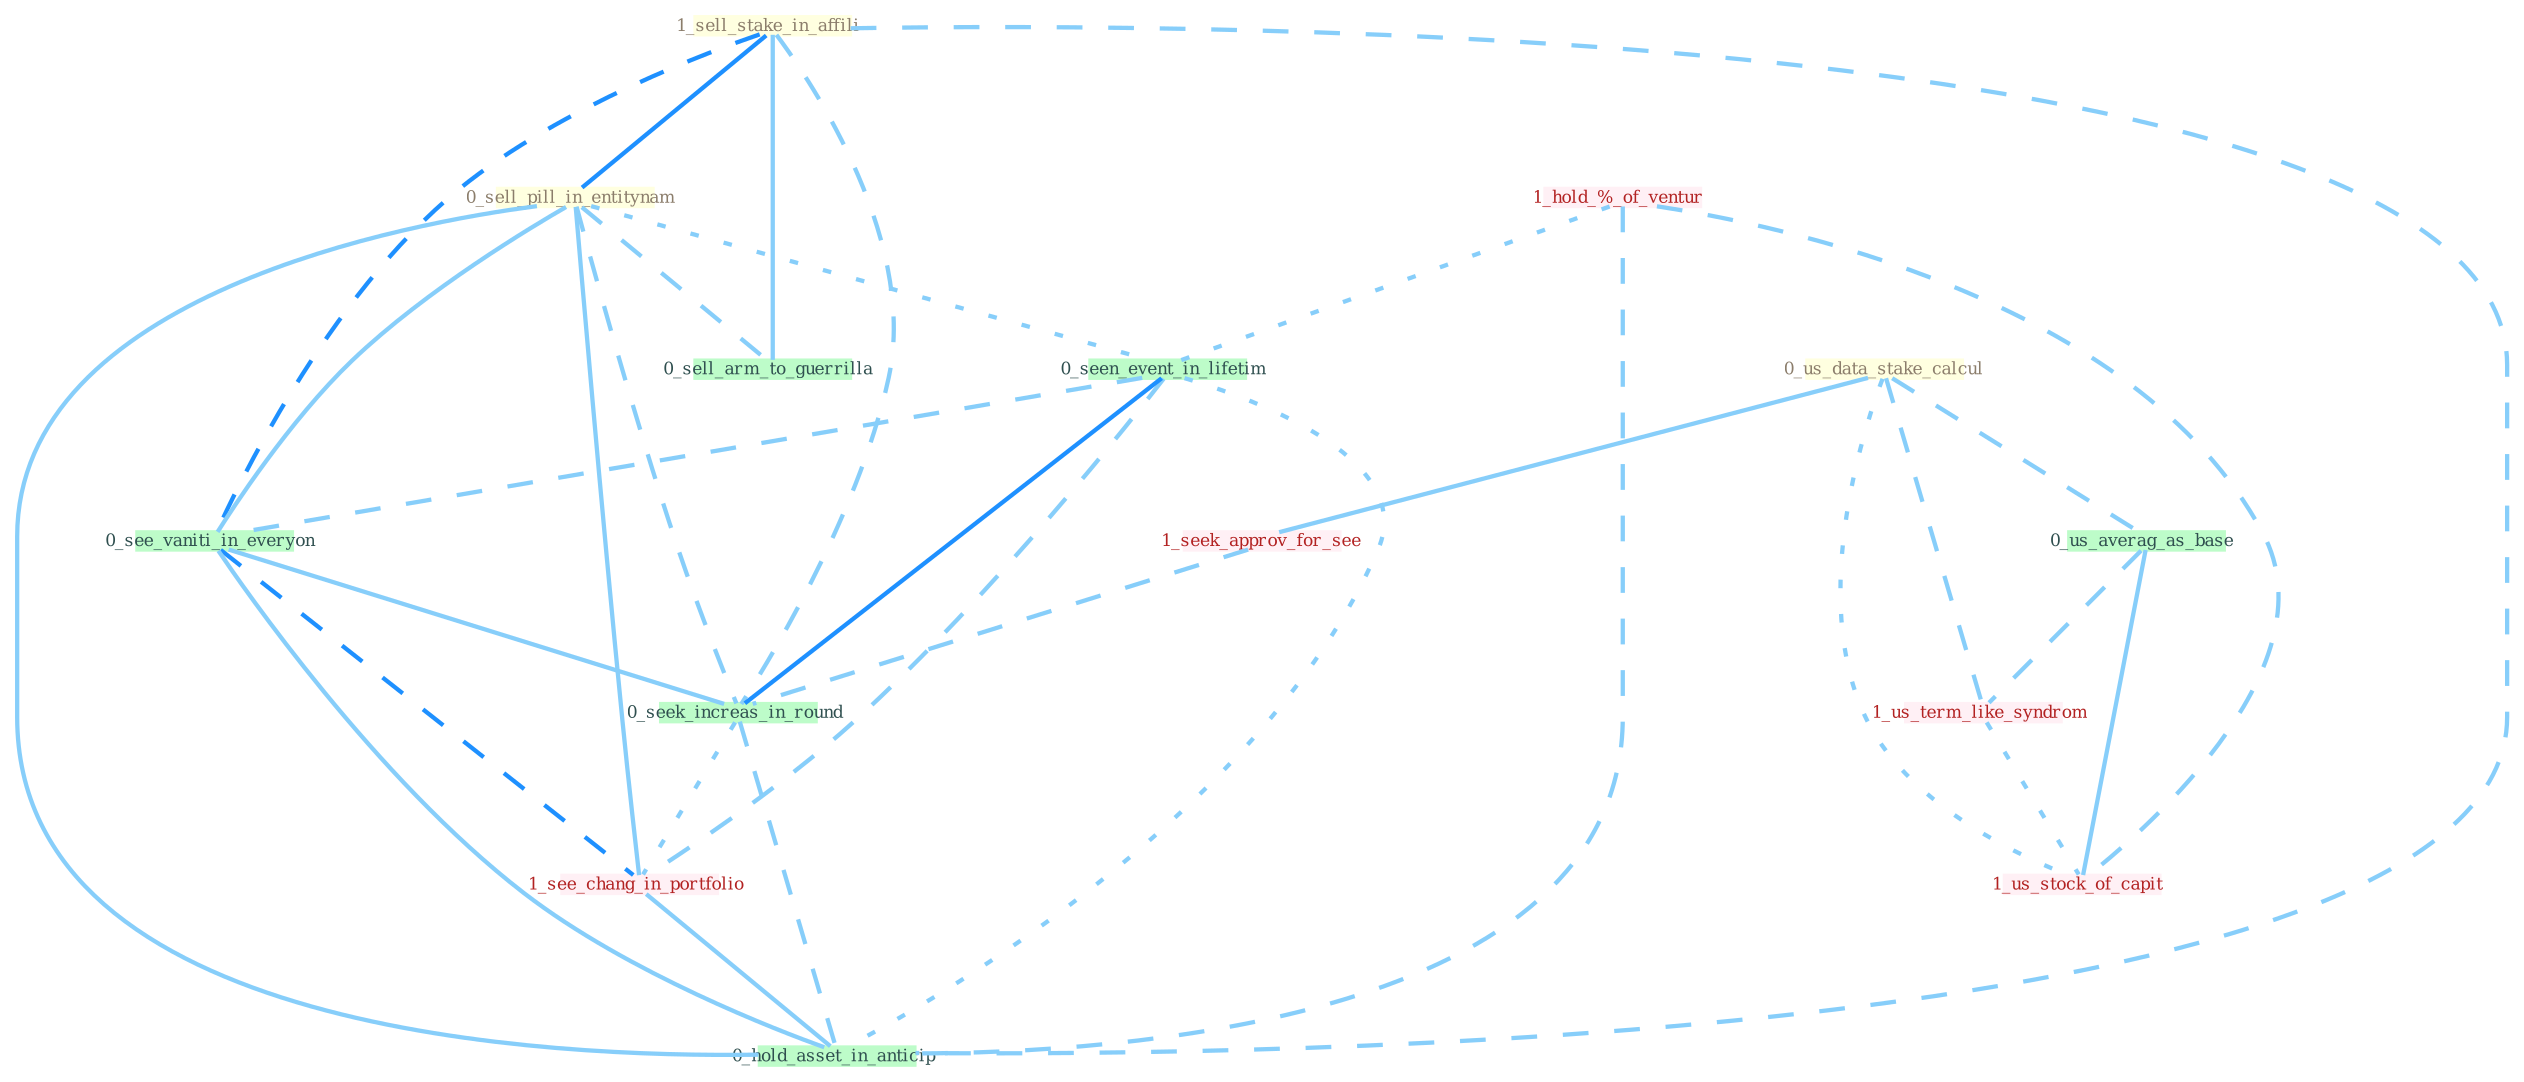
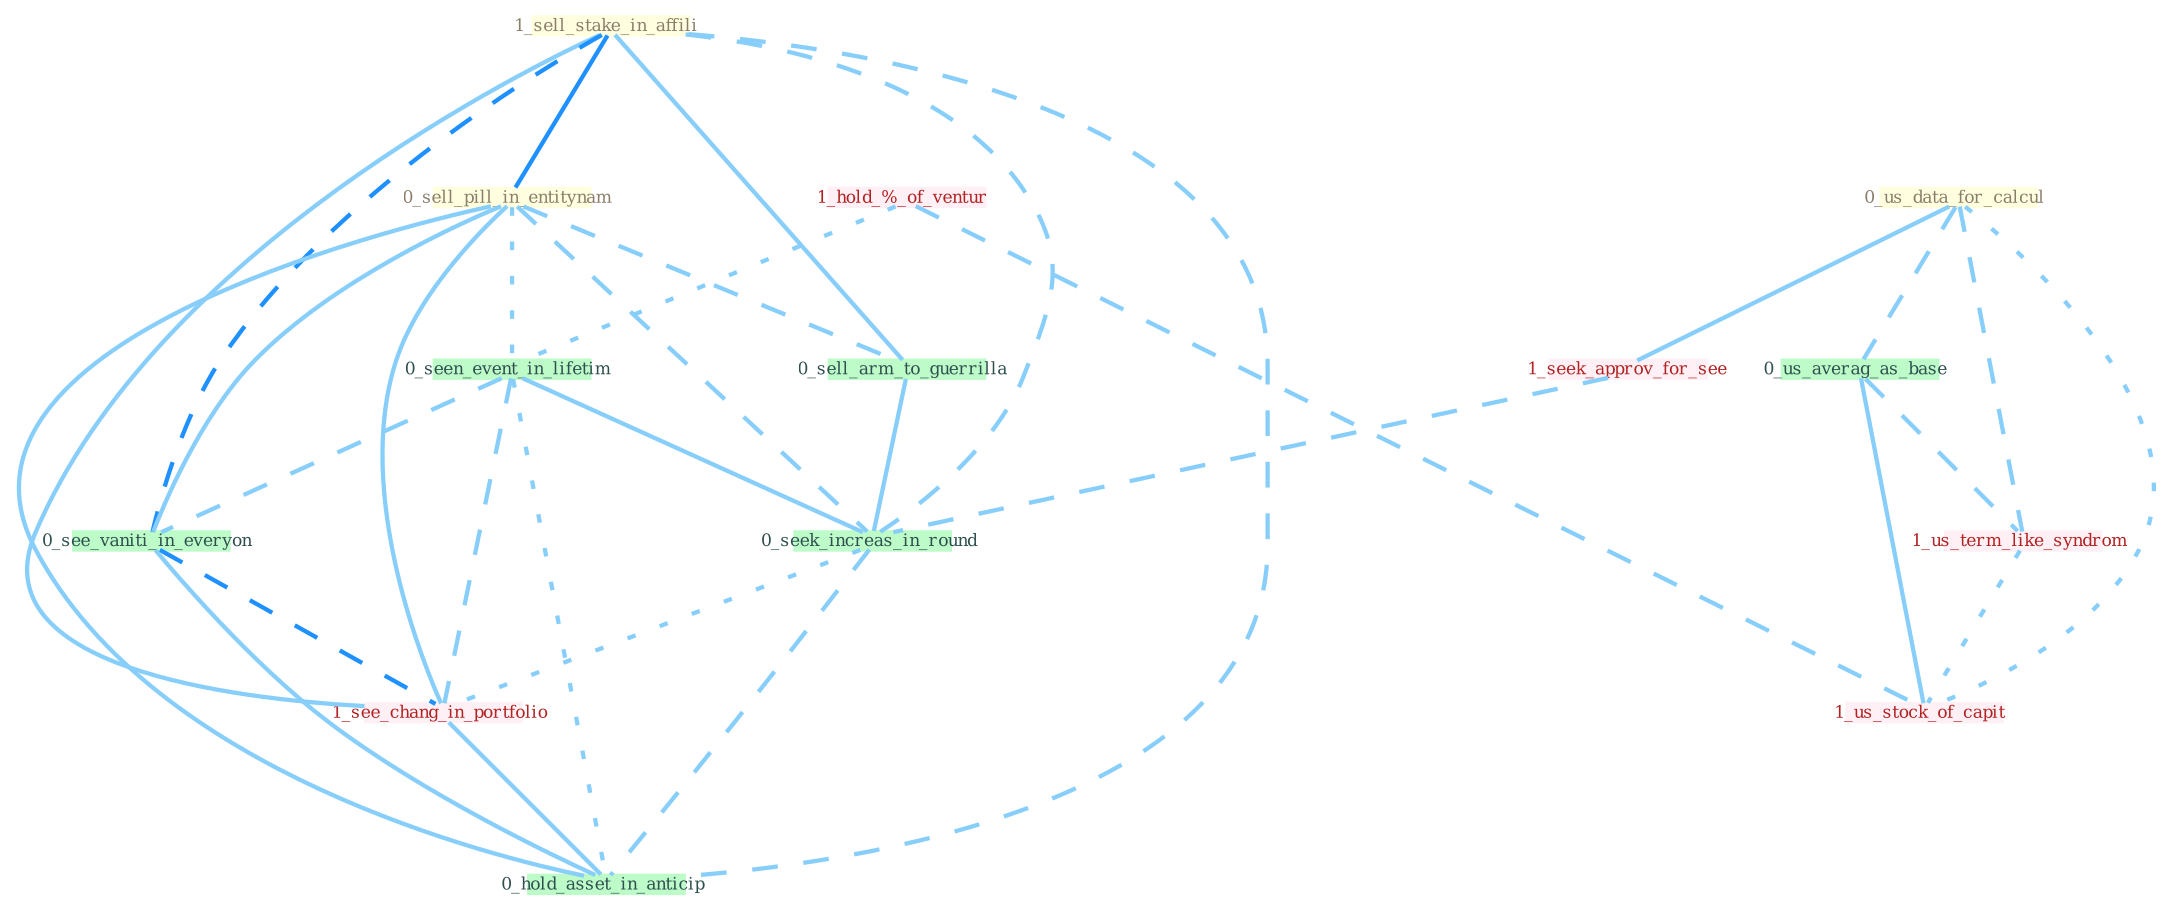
node "0_us_data_stake_calcul": label "0_us_data_stake_calcul" -> "0_us_data_for_calcul"
edge "1_sell_stake_in_affili" -- "1_see_chang_in_portfolio": added
edge "0_seen_event_in_lifetim" -- "0_seek_increas_in_round": color #1e90ff -> #87cefa
edge "0_see_vaniti_in_everyon" -- "0_seek_increas_in_round": now "0_sell_arm_to_guerrilla" -- "0_seek_increas_in_round"
edge "1_hold_%_of_ventur" -- "0_hold_asset_in_anticip": removed
